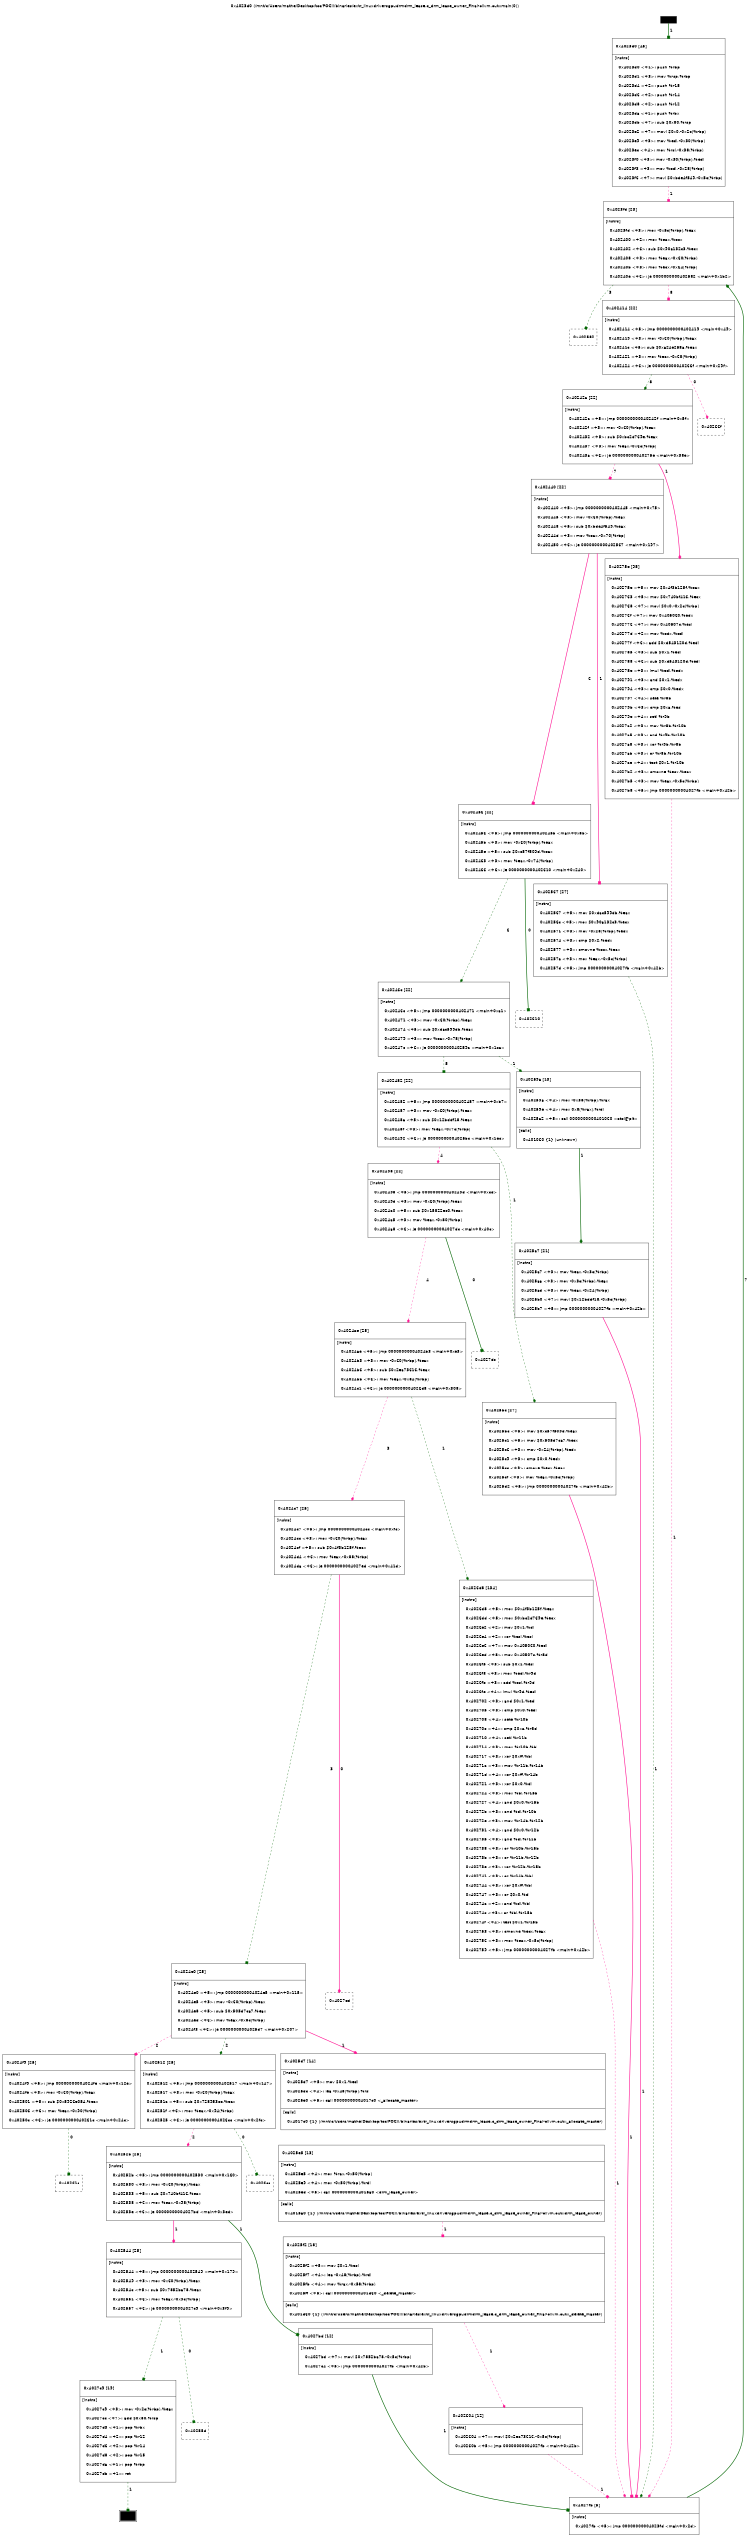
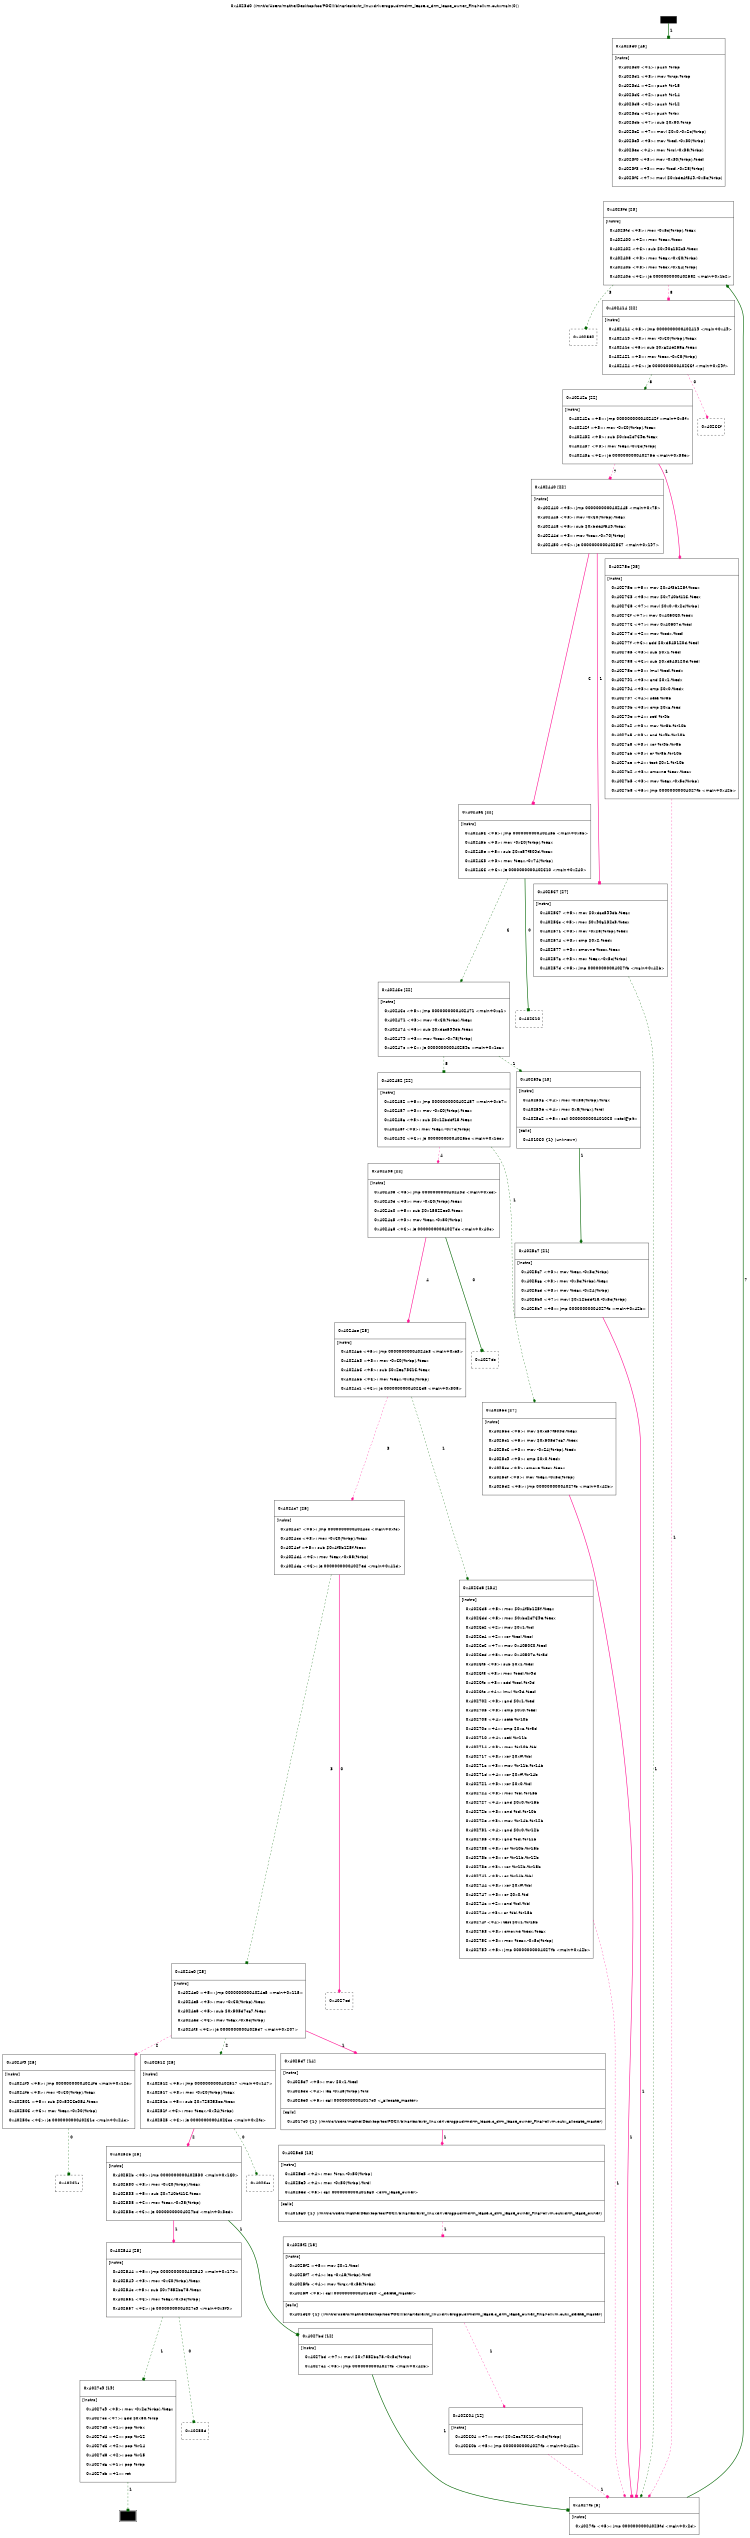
edge "0x4023d0 [45]" -> "0x4023fd [23]": removed, label "1"
edge "0x402498 [22]" -> "0x4024ae [25]": style dashed -> bold
edge "0x402512 [25]" -> "0x40252b [25]": style dashed -> bold
edge "0x4025d7 [14]" -> "0x4025e5 [13]": added, label "1"
edge "0x402512 [25]" -> "0x4026cc": arrowhead box -> diamond
